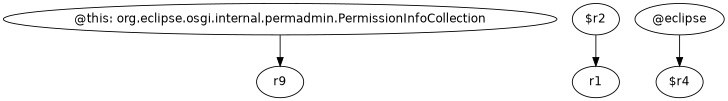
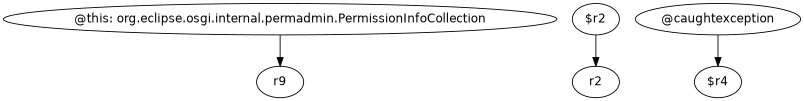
node "@eclipse": label "@eclipse" -> "@caughtexception"
node "r1": label "r1" -> "r2"
